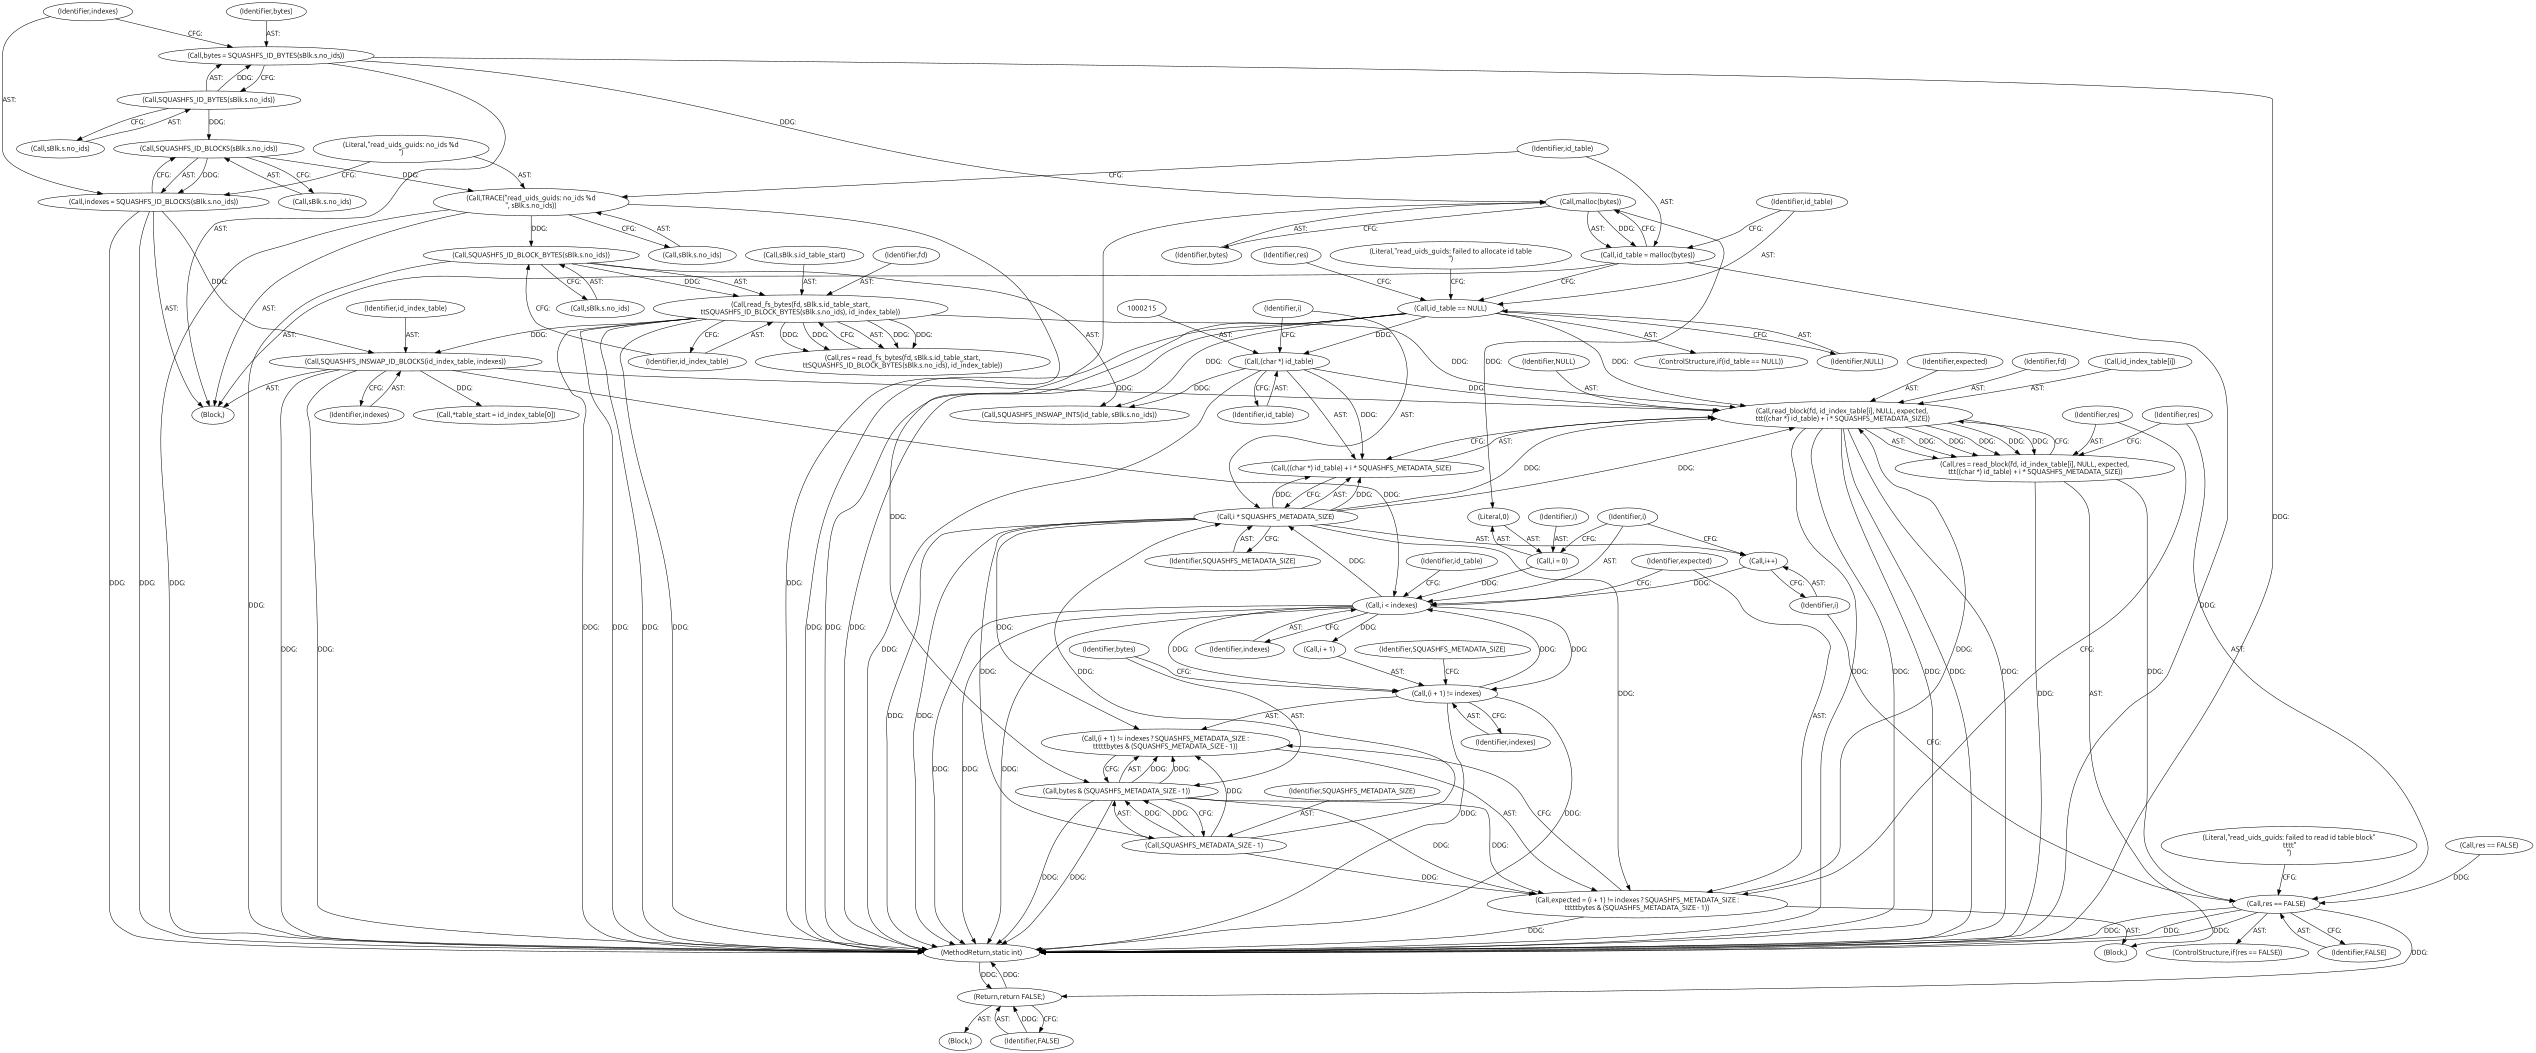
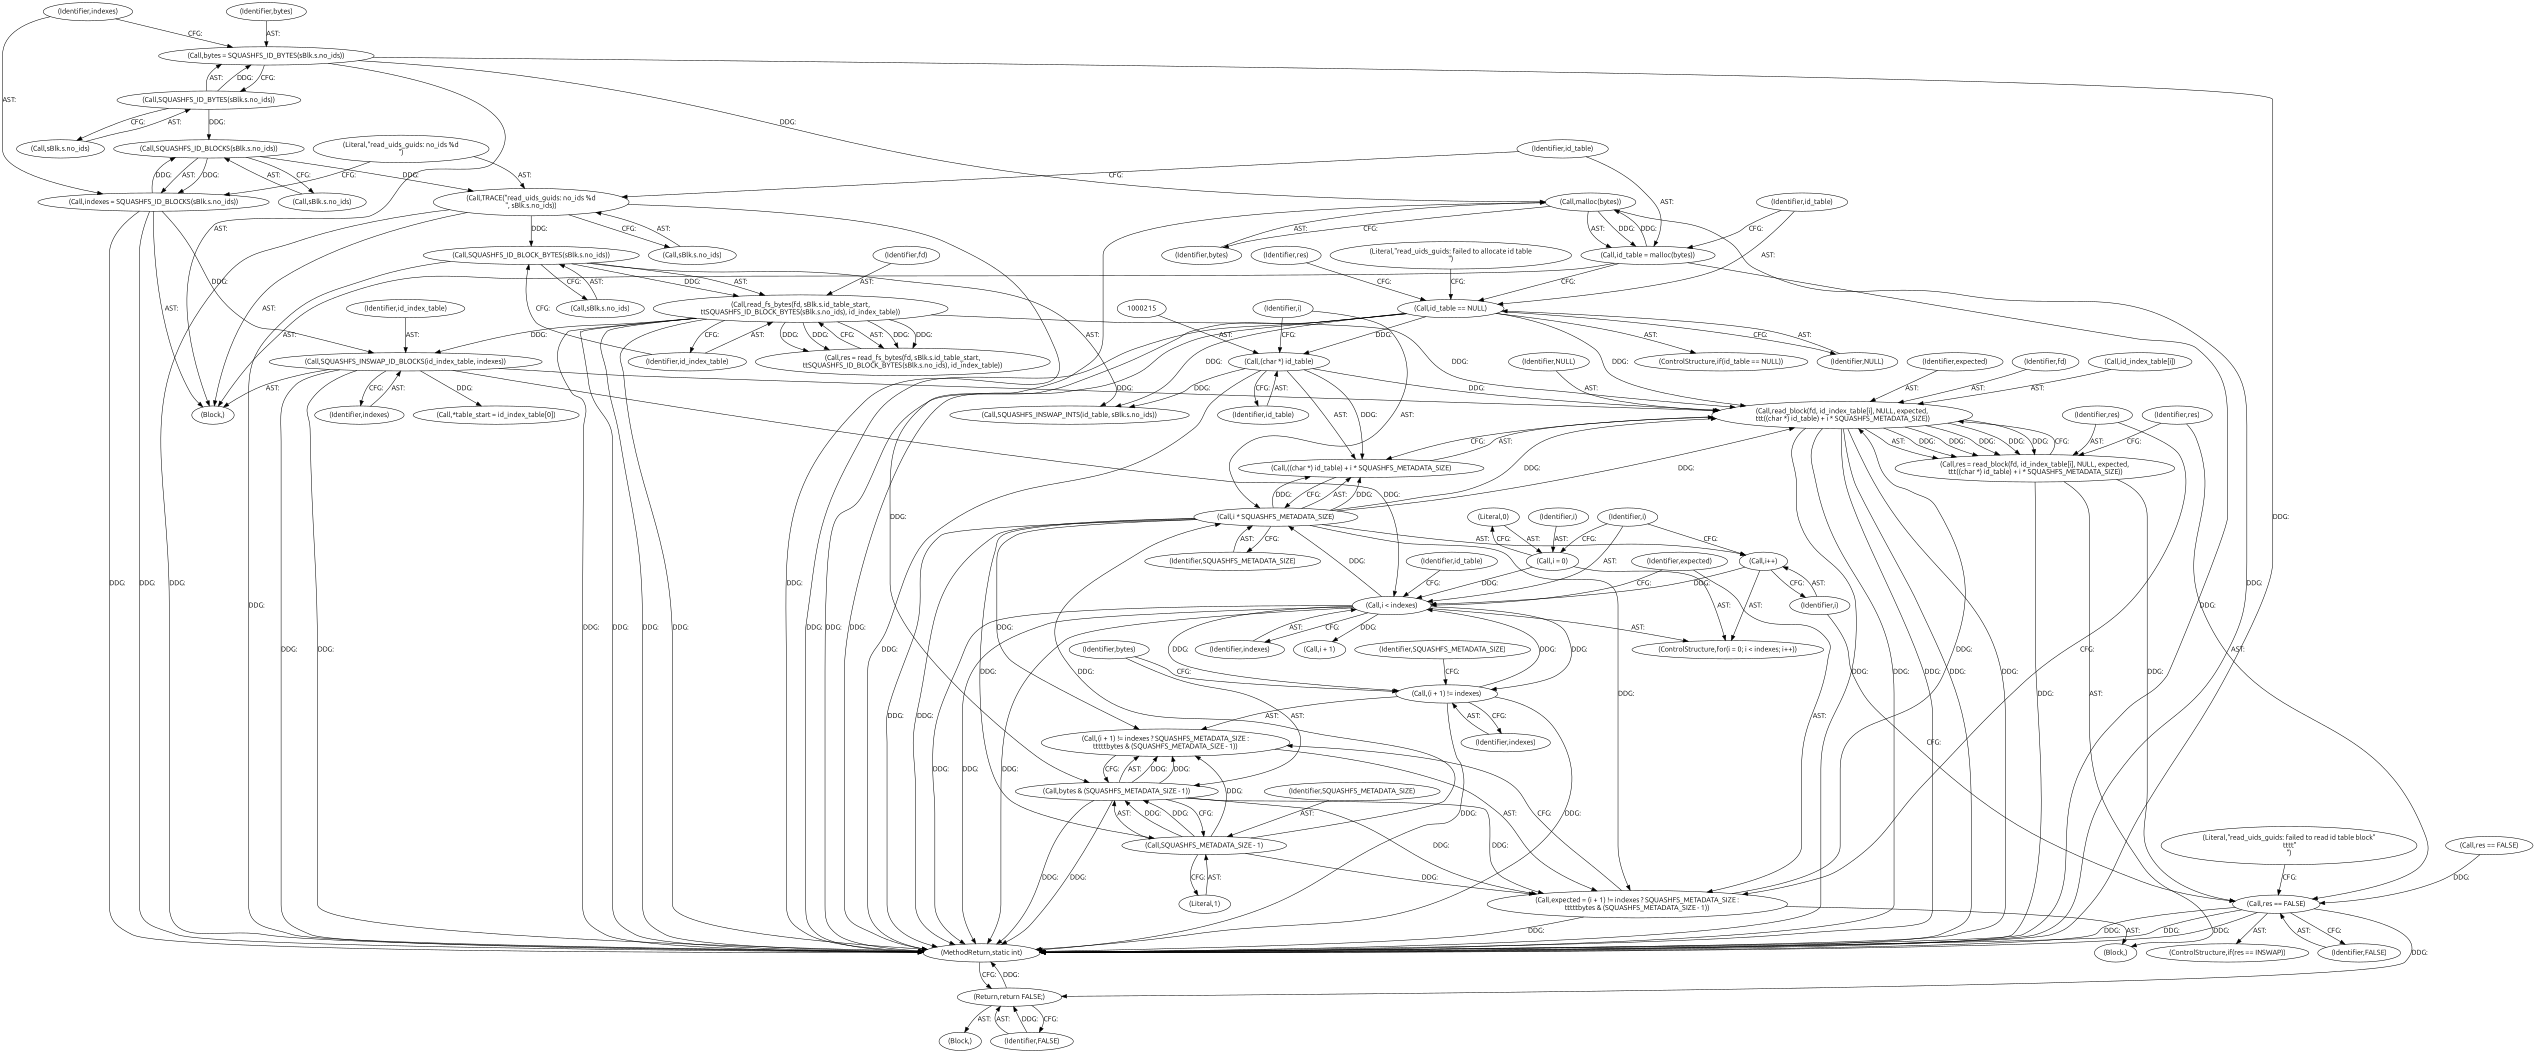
edge "(Call,indexes = SQUASHFS_ID_BLOCKS(sBlk.s.no_ids))" -> "(Call,SQUASHFS_ID_BLOCKS(sBlk.s.no_ids))": label "CFG: " -> "DDG: "
edge "(Call,id_table = malloc(bytes))" -> "(Call,malloc(bytes))": label "CFG: " -> "DDG: "
node "(Call,sBlk.s.id_table_start)": removed
edge "(Call,malloc(bytes))" -> "(Literal,0)": now "(Call,malloc(bytes))" -> "(MethodReturn,static int)"
edge "(Call,i = 0)" -> "(Literal,0)": label "AST: " -> "CFG: "
node "(ControlStructure,for(i = 0; i < indexes; i++))": added
edge "(Call,i + 1)" -> "(Call,(i + 1) != indexes)": removed, label "AST:"
node "(Literal,1)": added
node "(ControlStructure,if(res == FALSE))": label "(ControlStructure,if(res == FALSE))" -> "(ControlStructure,if(res == INSWAP))"
edge "(MethodReturn,static int)" -> "(Return,return FALSE;)": label "DDG: " -> "CFG: "
